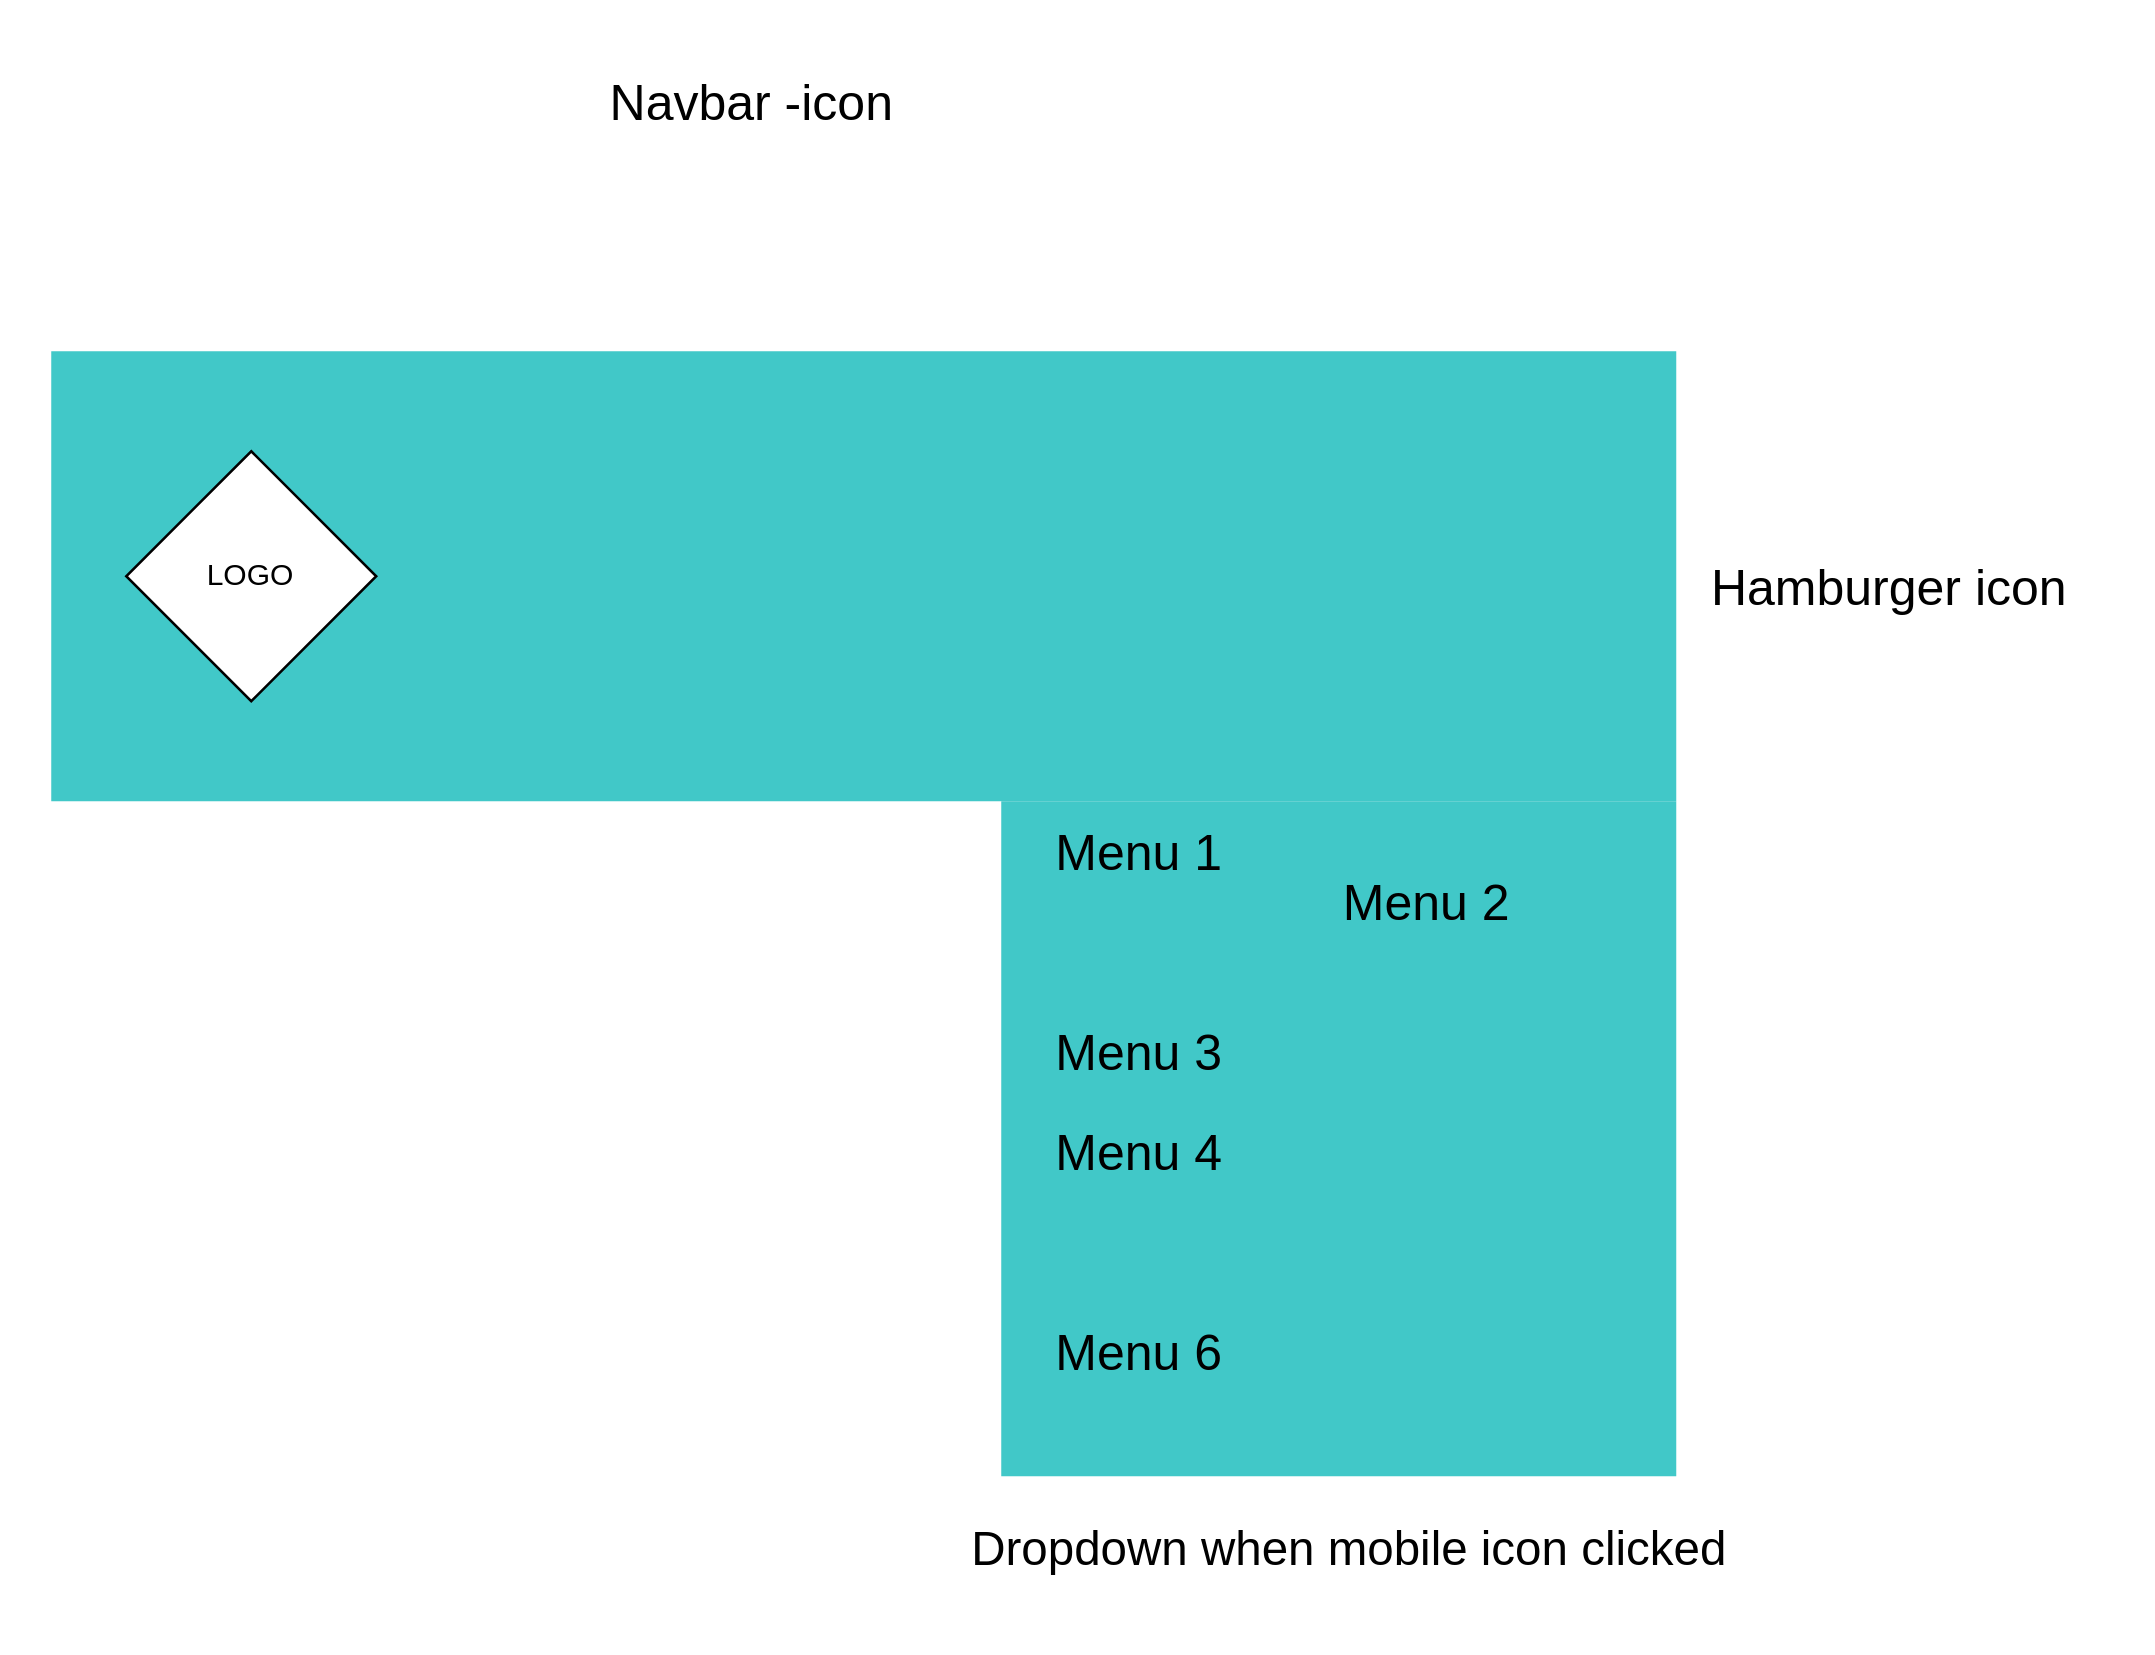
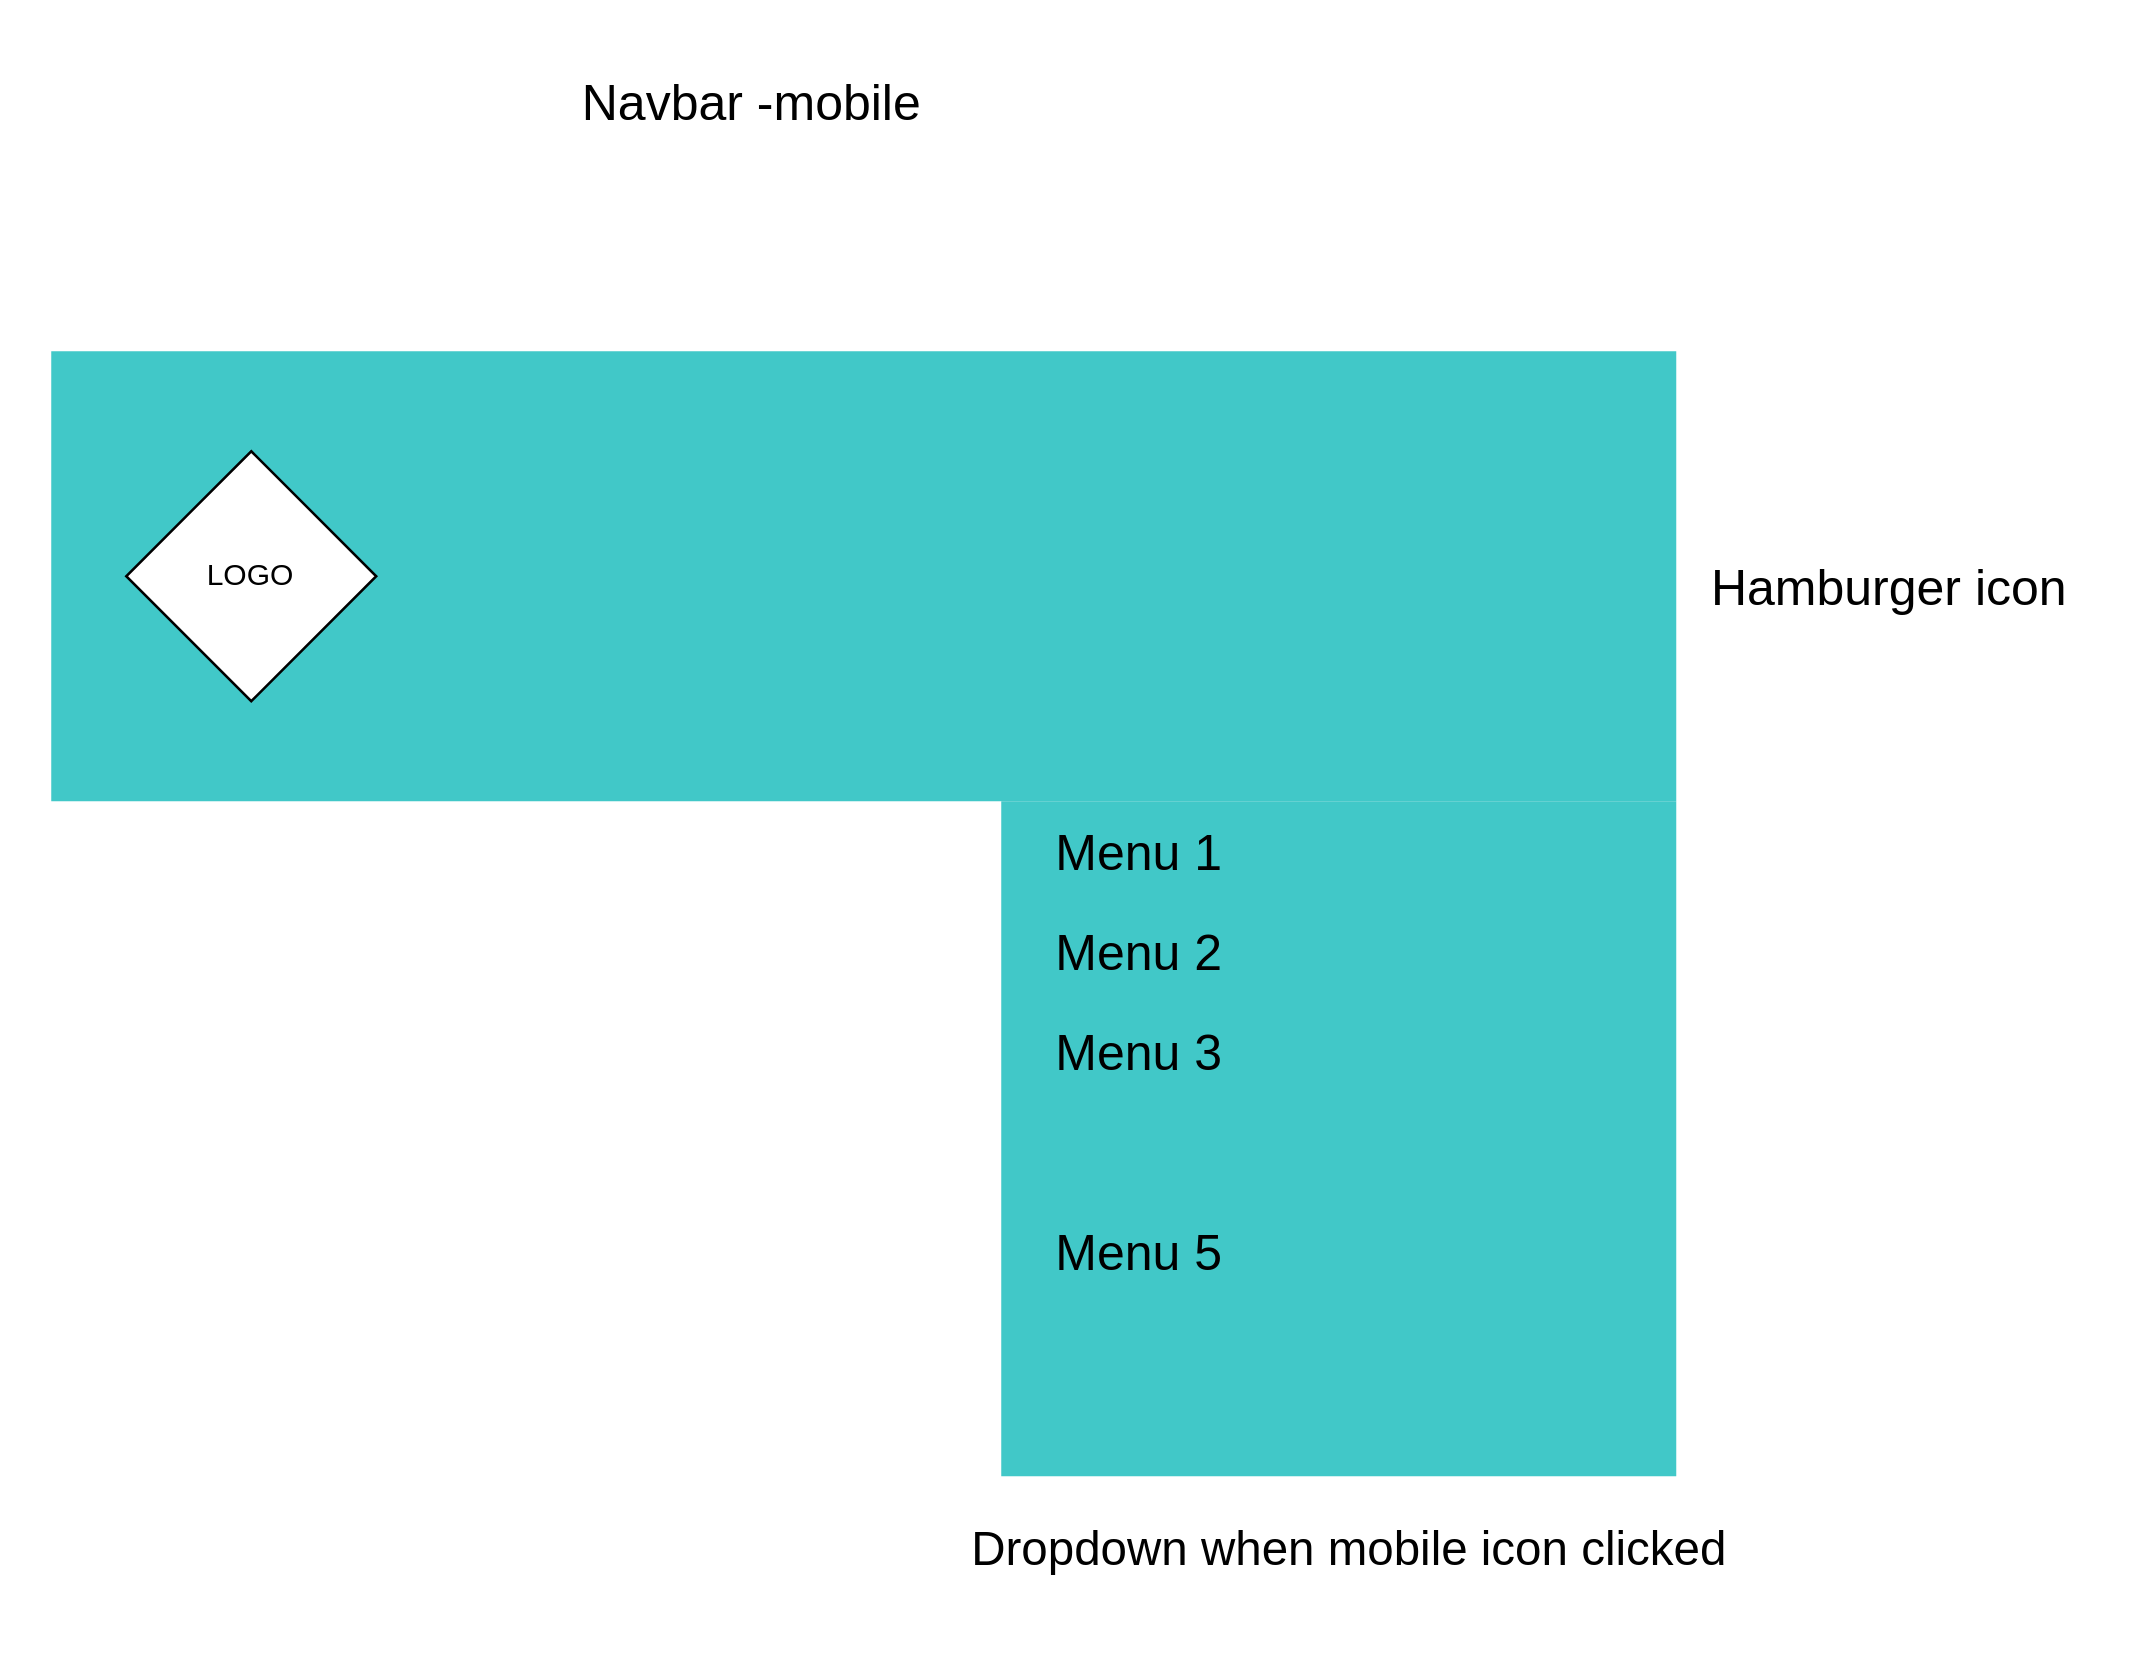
node "Navbar -icon": label "Navbar -icon" -> "Navbar -mobile"
node "Menu 2": moved (1426, 901) -> (1139, 951)
node "Menu 4": removed
node "Menu 5": added
node "Menu 6": removed
